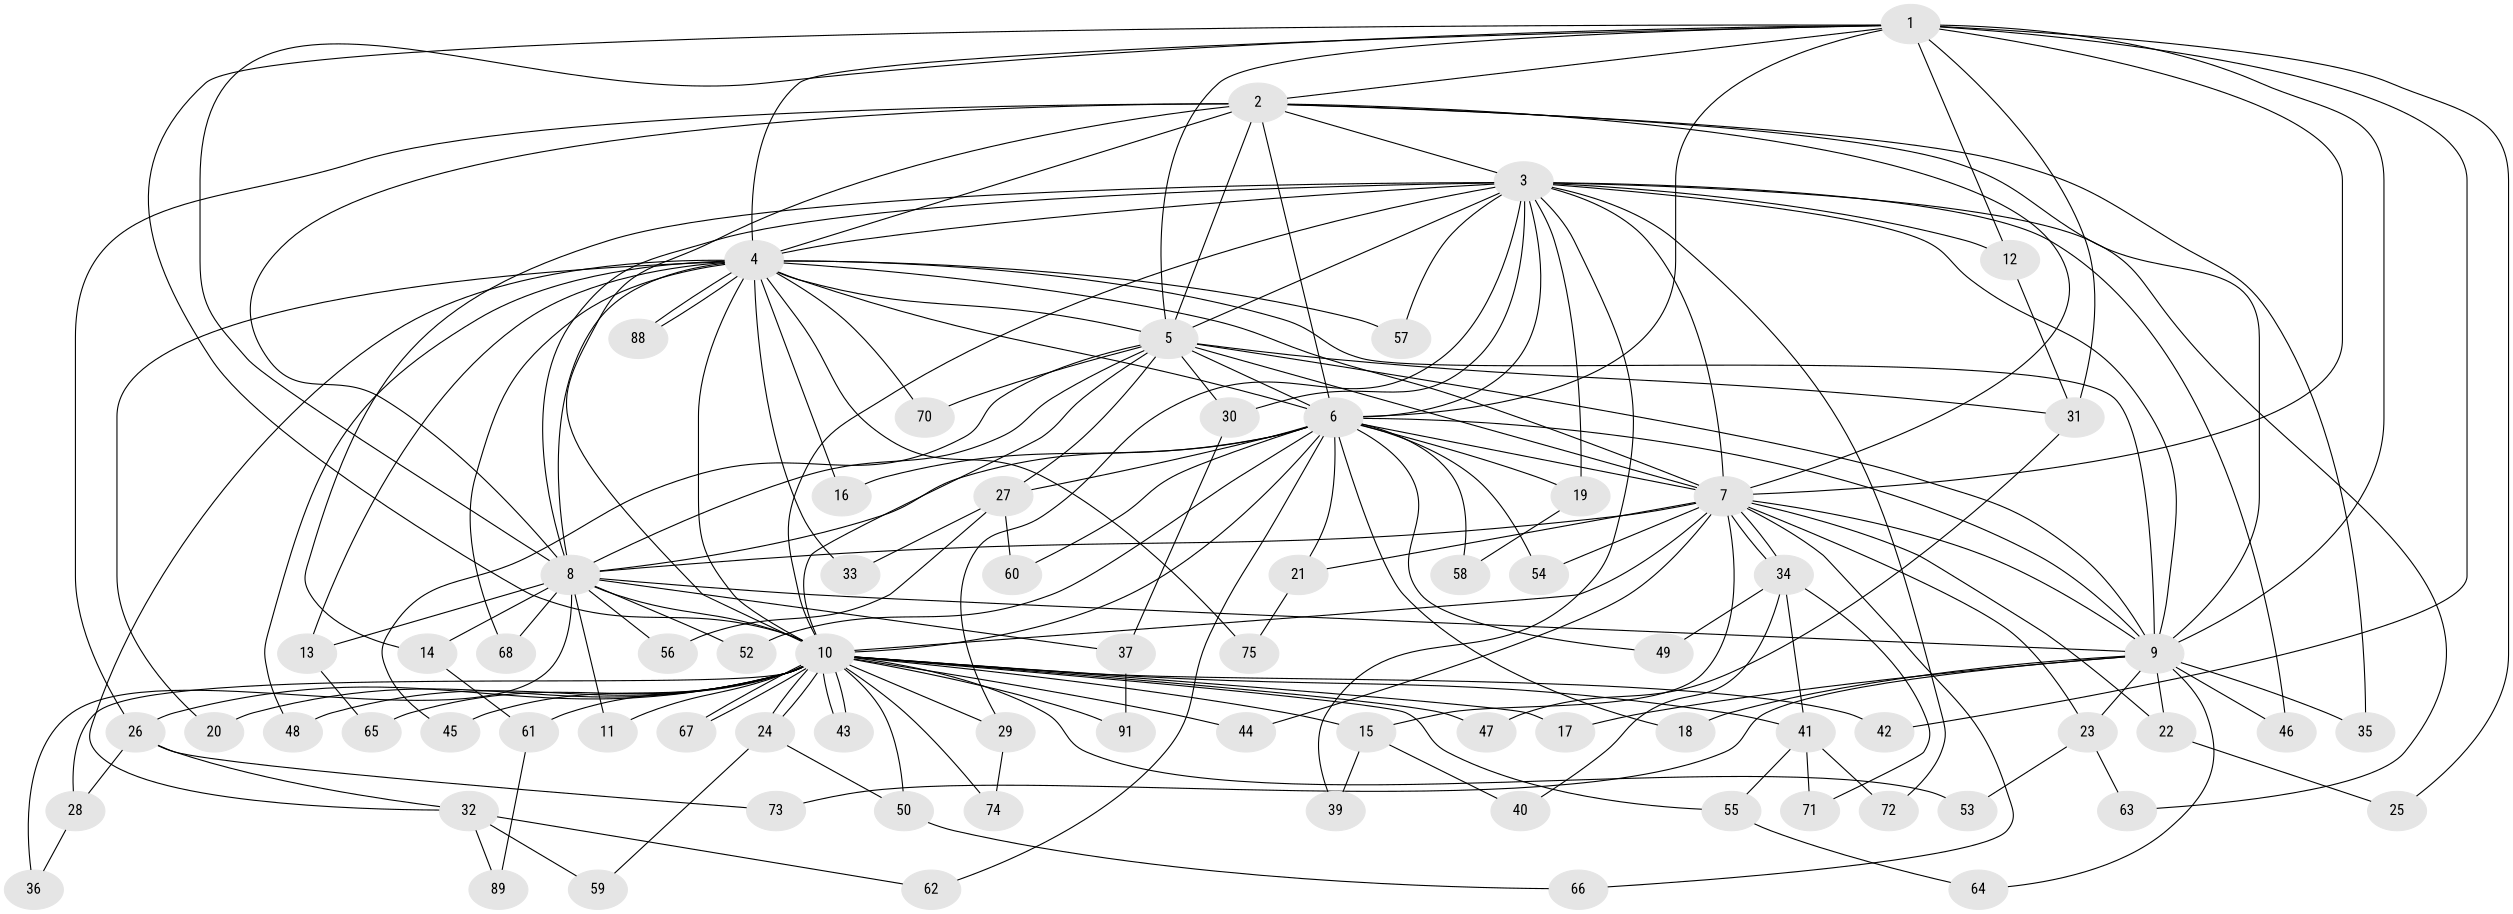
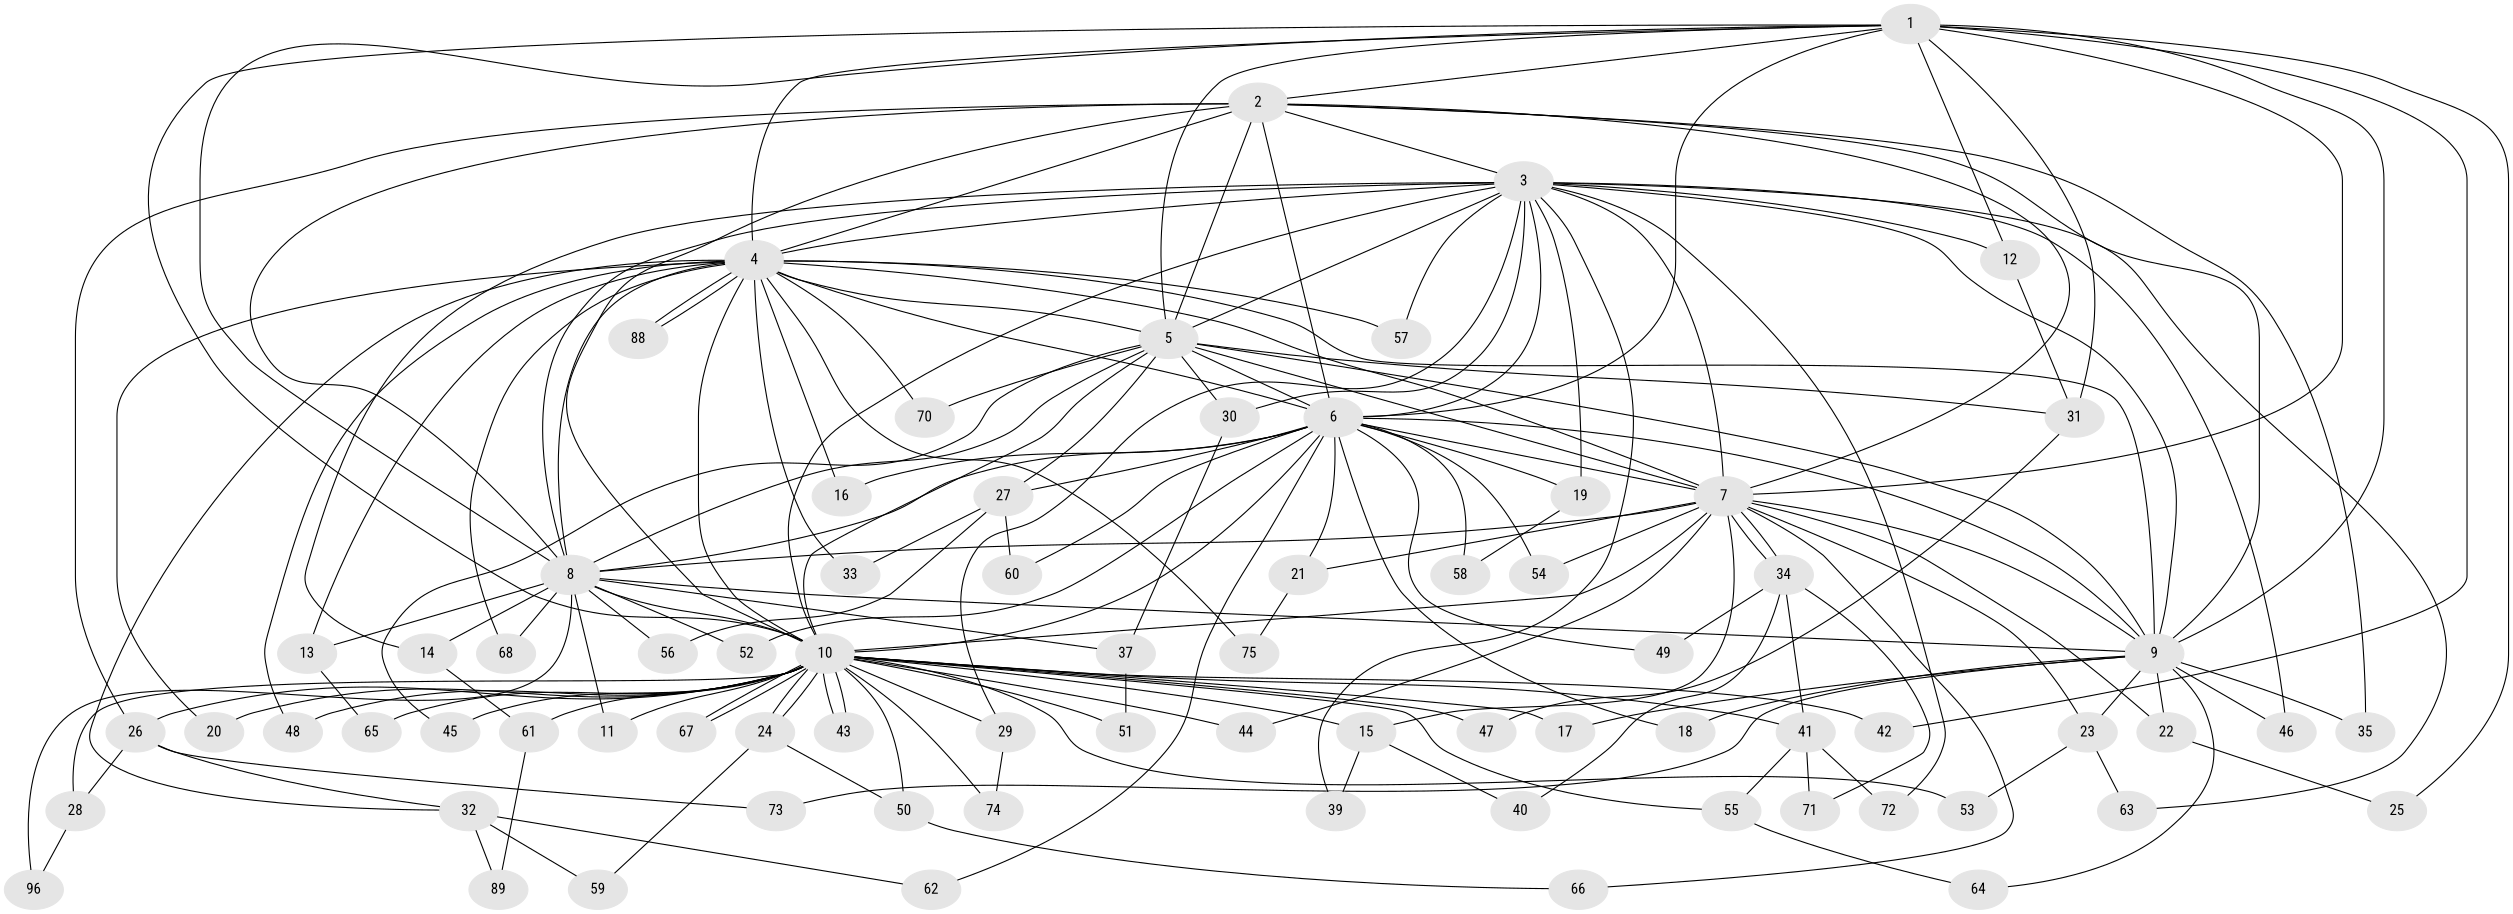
node "91": label "91" -> "51"
node "36": label "36" -> "96"
